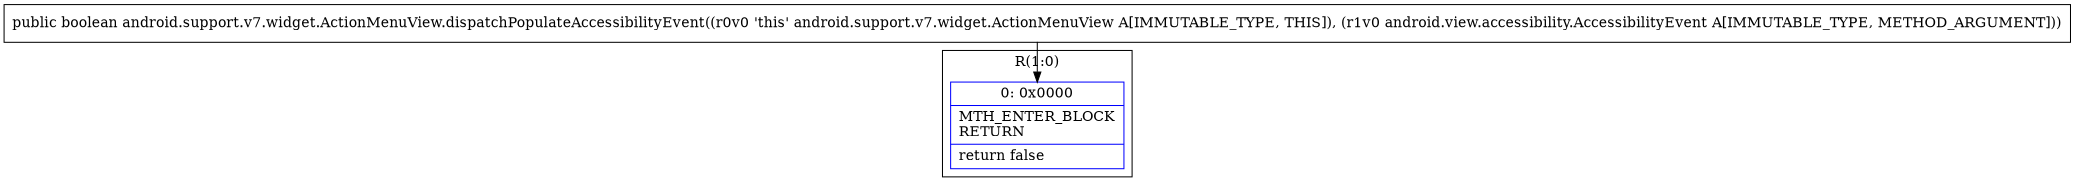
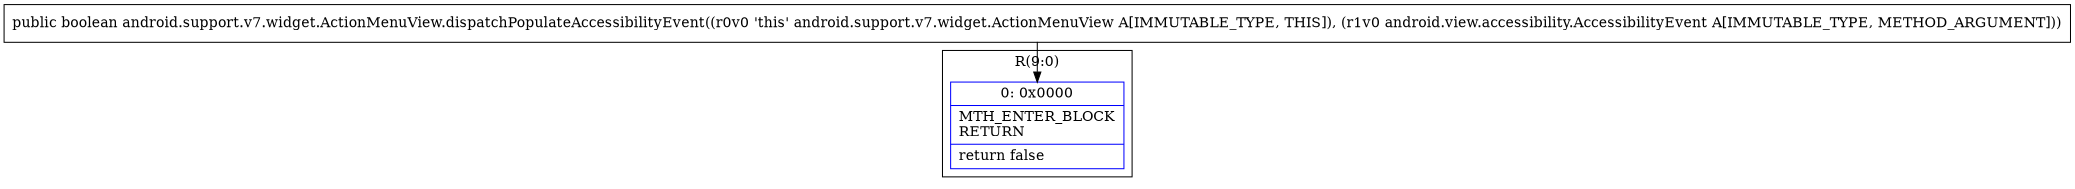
cluster "R(1:0)": label "R(1:0)" -> "R(9:0)"
